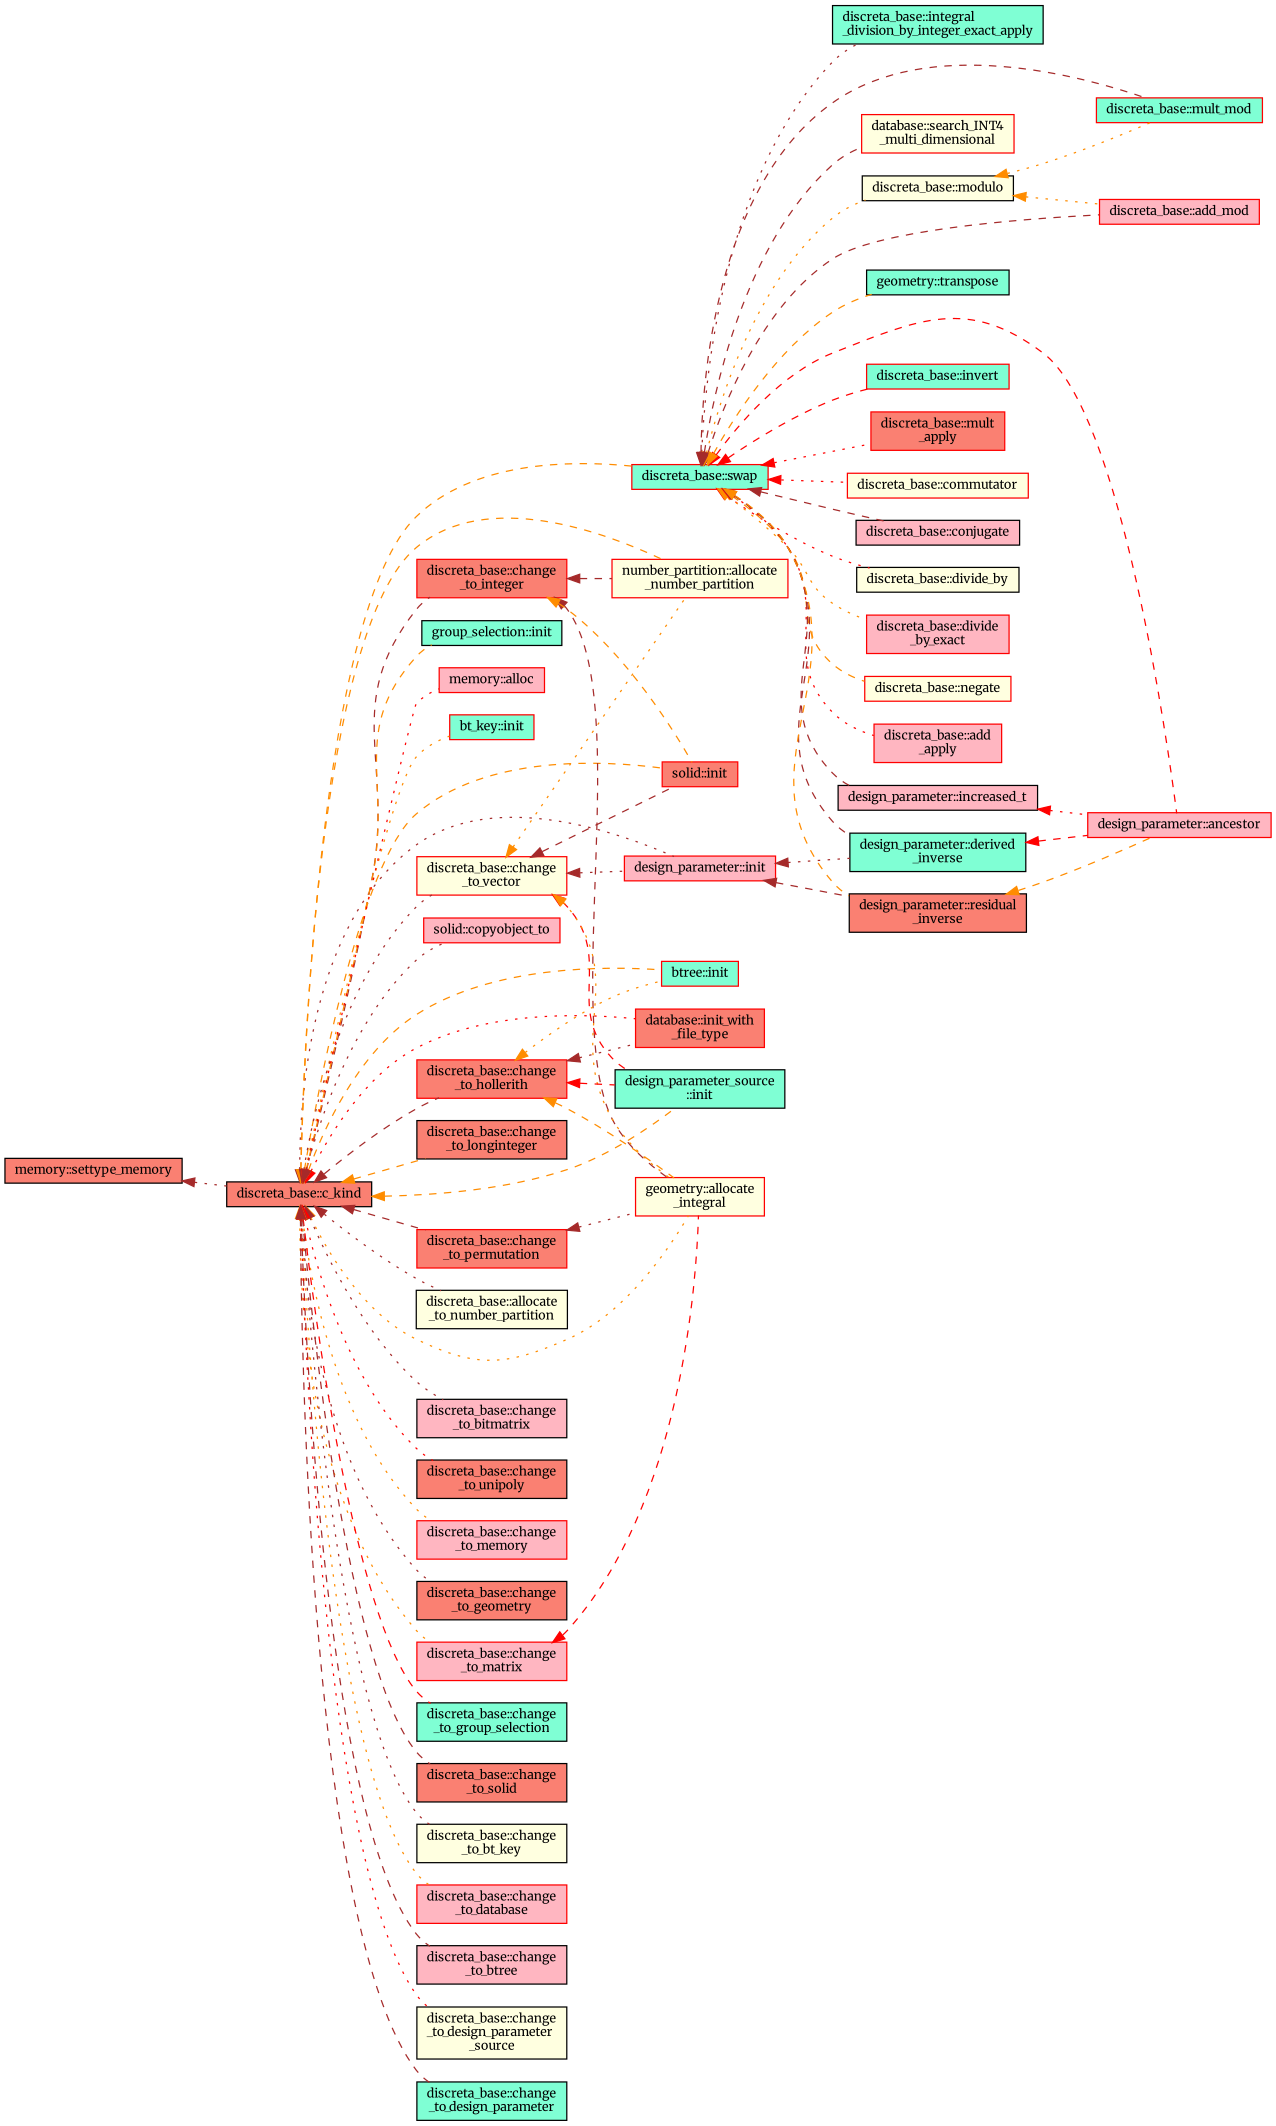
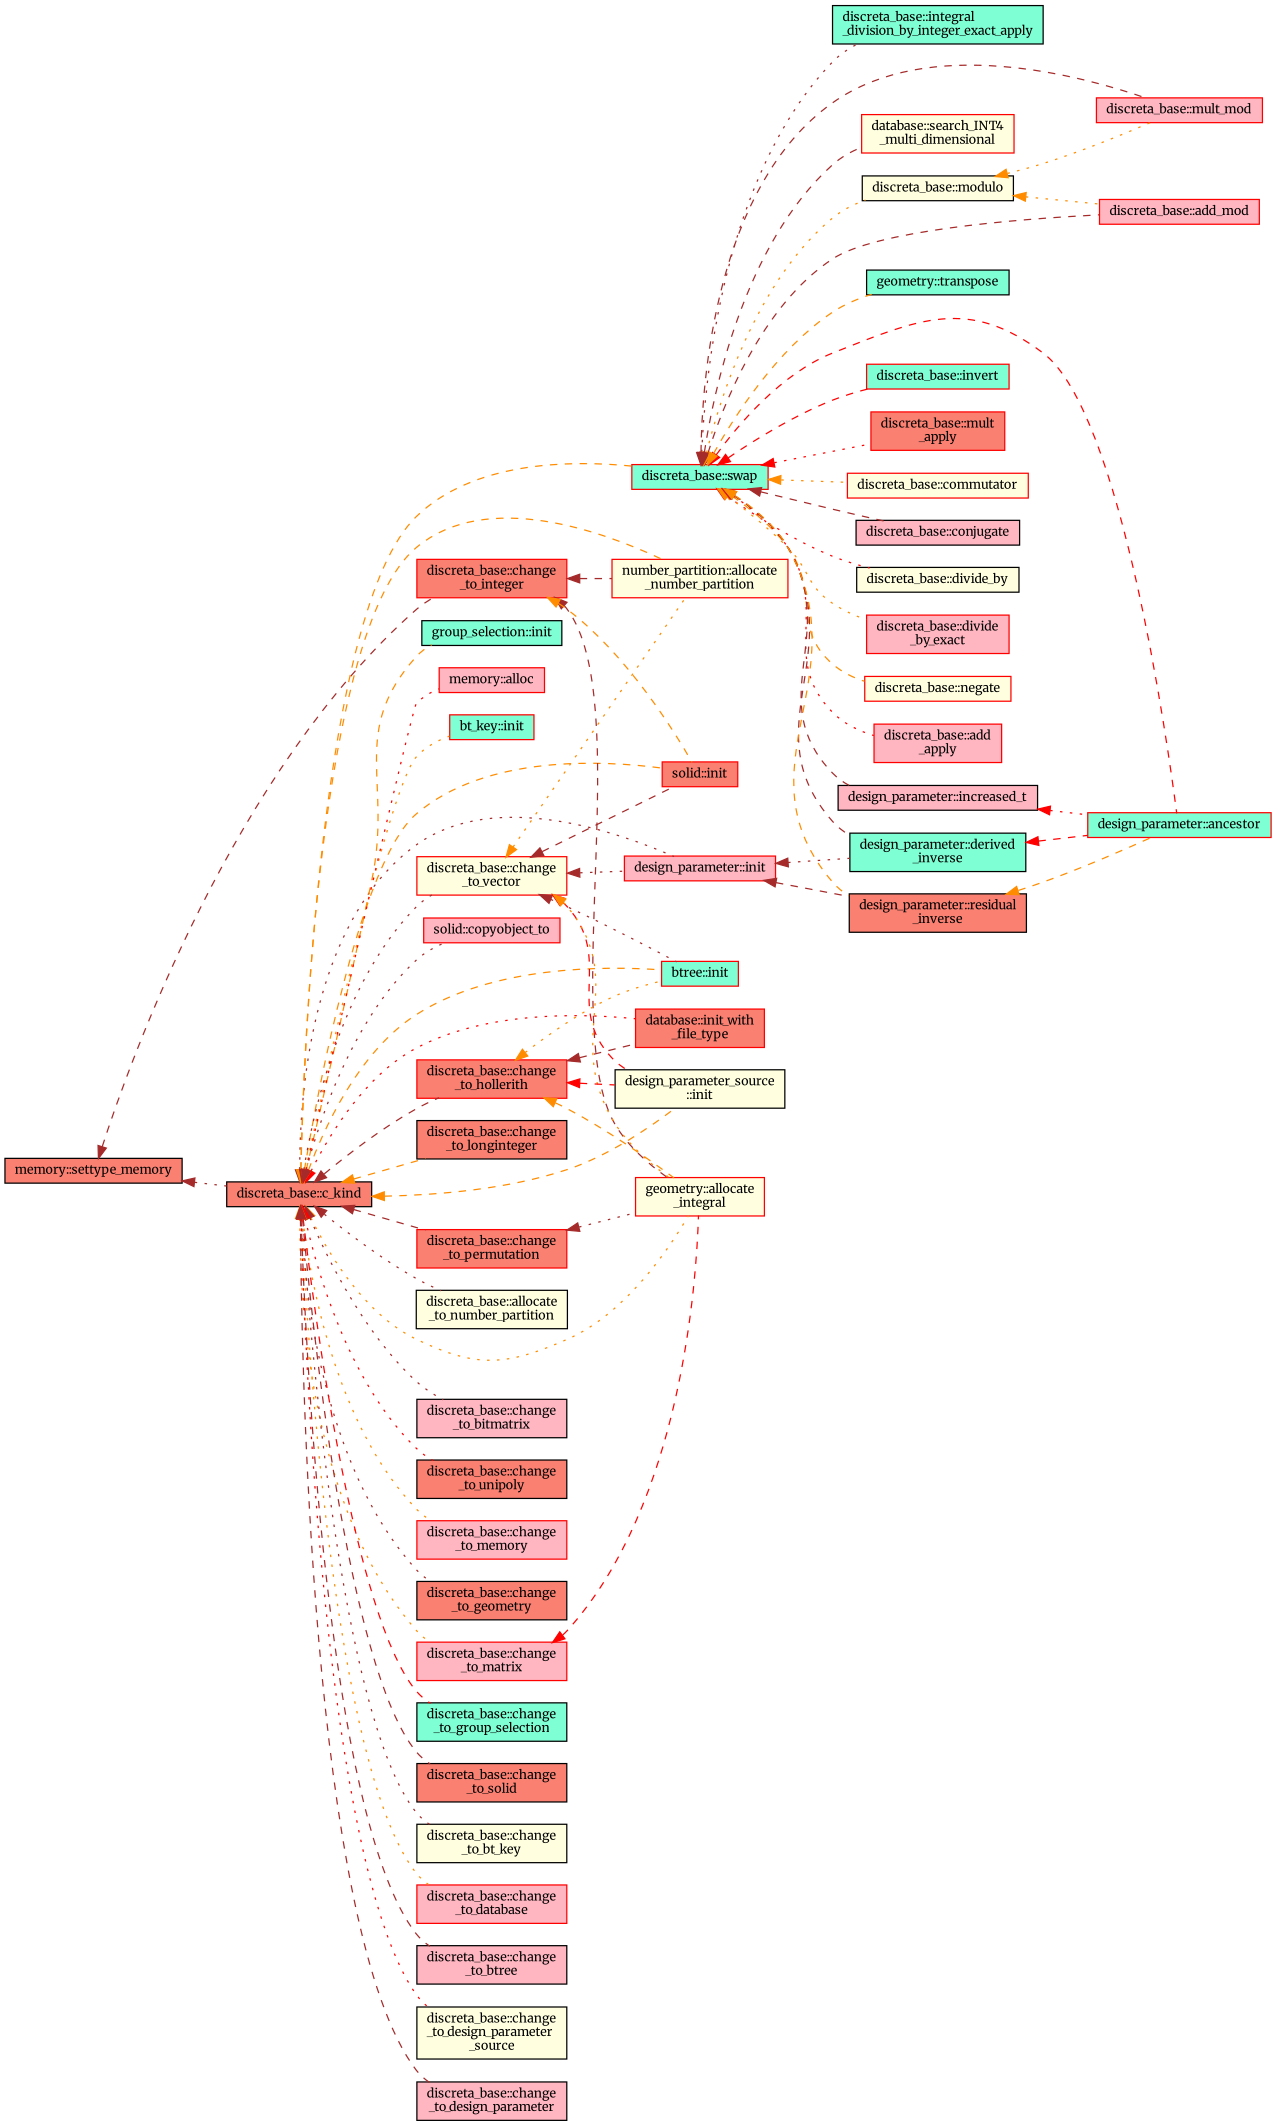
node "discreta_base::mult_mod": fillcolor aquamarine -> lightpink
edge "discreta_base::commutator" -> "discreta_base::swap": color red -> darkorange
node "design_parameter::ancestor": fillcolor lightpink -> aquamarine
edge "discreta_base::change _to_integer" -> "discreta_base::c_kind": now "discreta_base::change _to_integer" -> "memory::settype_memory"
edge "btree::init" -> "discreta_base::change _to_vector": added
edge "database::init_with _file_type" -> "discreta_base::change _to_hollerith": style dotted -> dashed
node "design_parameter_source ::init": fillcolor aquamarine -> lightyellow
node "discreta_base::change _to_design_parameter": fillcolor aquamarine -> lightpink
